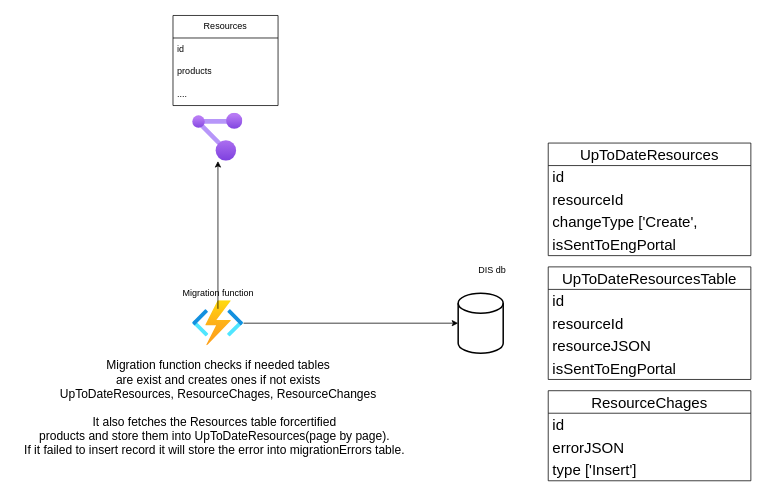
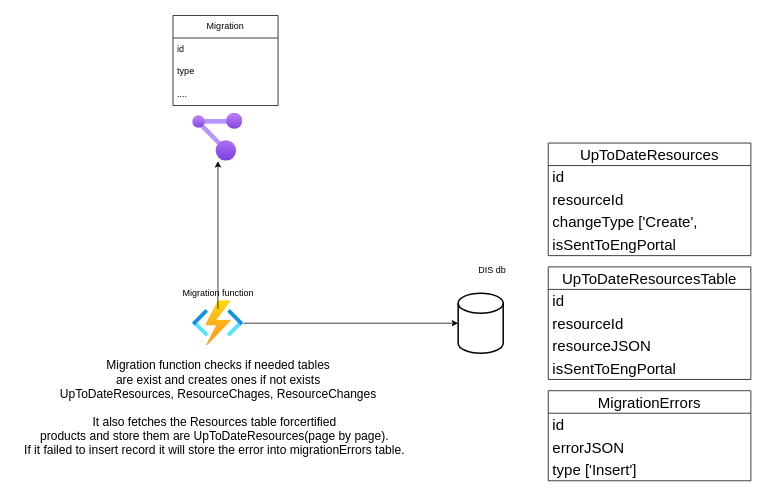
node "Resources": label "Resources" -> "Migration"
node "products": label "products" -> "type"
node "ResourceChages": label "ResourceChages" -> "MigrationErrors"
node "It also fetches the Resources table forcertified products and store them into UpToDateResources(page by page). If it failed to insert record it will store the error into migrationErrors table.": label "It also fetches the Resources table forcertified products and store them into UpToDateResources(page by page). If it failed to insert record it will store the error into migrationErrors table." -> "It also fetches the Resources table forcertified products and store them are UpToDateResources(page by page). If it failed to insert record it will store the error into migrationErrors table."
